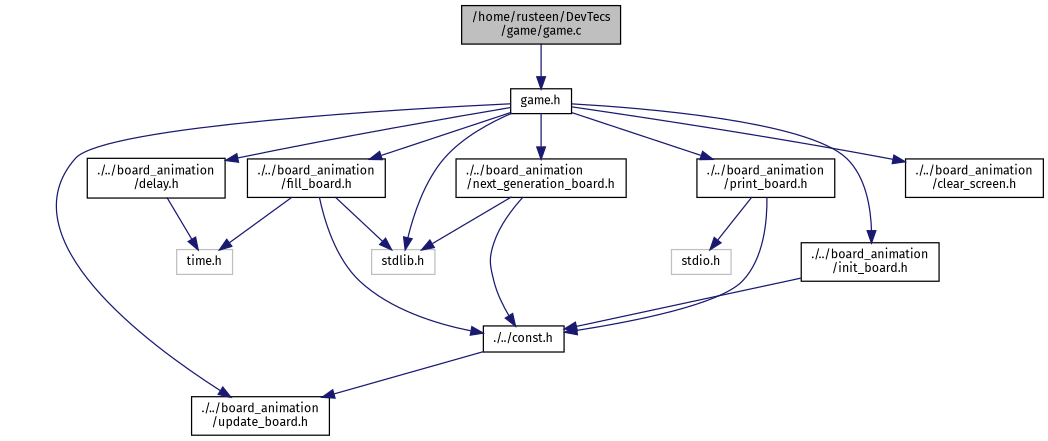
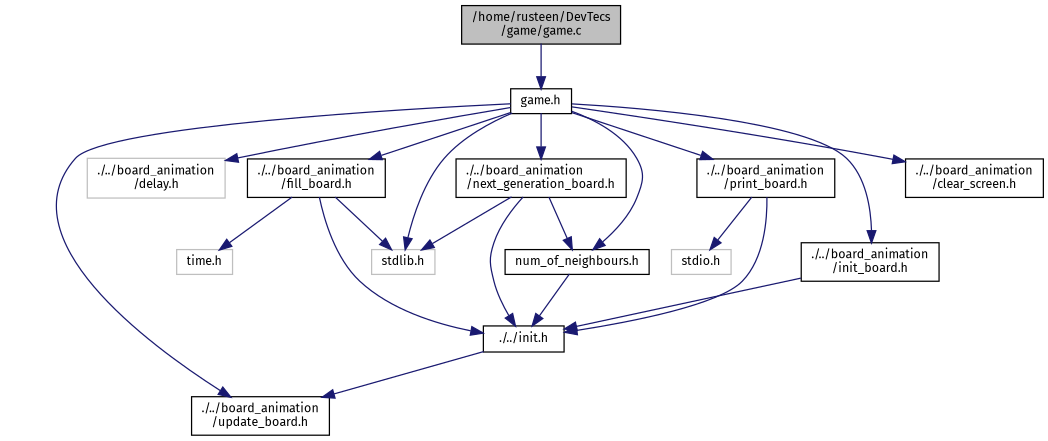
node "./../board_animation /delay.h": color black -> grey75
edge "./../board_animation /delay.h" -> "time.h": removed
node "num_of_neighbours.h": added
node "./../const.h": label "./../const.h" -> "./../init.h"
